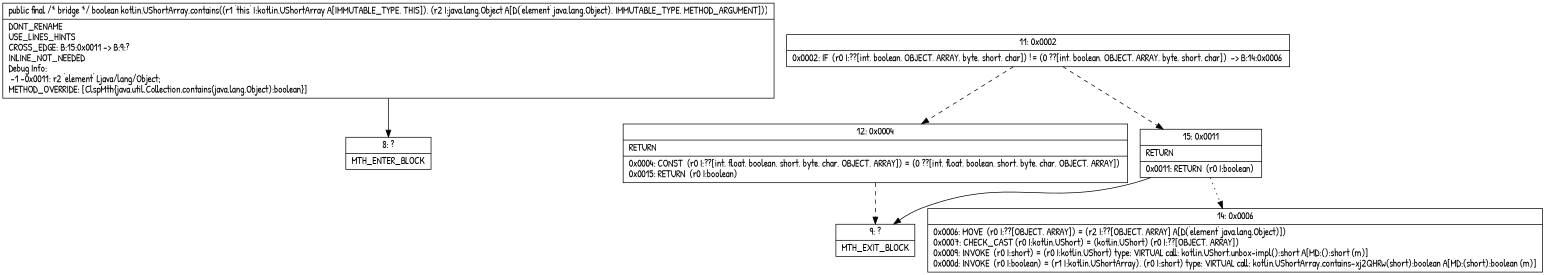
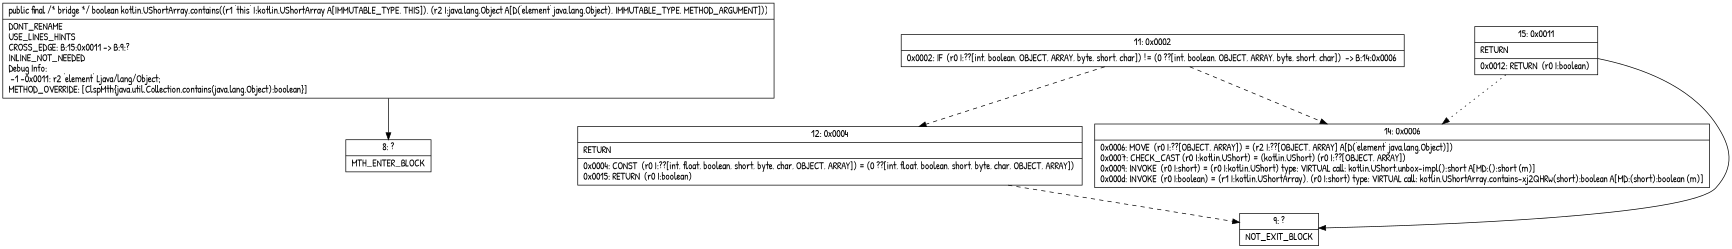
edge "11: 0x0002" -> "15: 0x0011": now "11: 0x0002" -> "14: 0x0006"
node "15: 0x0011": text "0x0011: RETURN  (r0 I:boolean)" -> "0x0012: RETURN  (r0 I:boolean)"
node "9: ?": text "MTH_EXIT_BLOCK" -> "NOT_EXIT_BLOCK"
